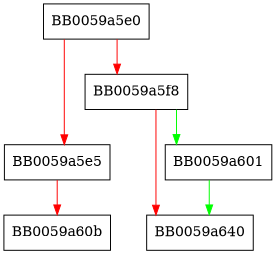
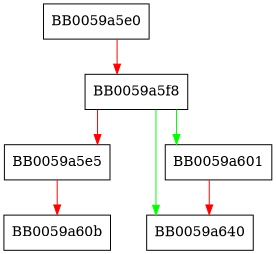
edge "BB0059a5e0" -> "BB0059a5e5": now "BB0059a5f8" -> "BB0059a5e5"
edge "BB0059a5f8" -> "BB0059a640": color red -> green
edge "BB0059a601" -> "BB0059a640": color green -> red
